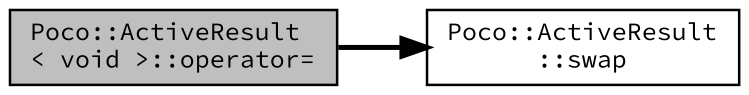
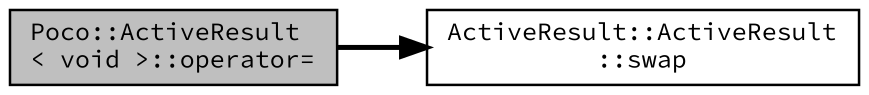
node "Poco::ActiveResult ::swap": label "Poco::ActiveResult ::swap" -> "ActiveResult::ActiveResult ::swap"
